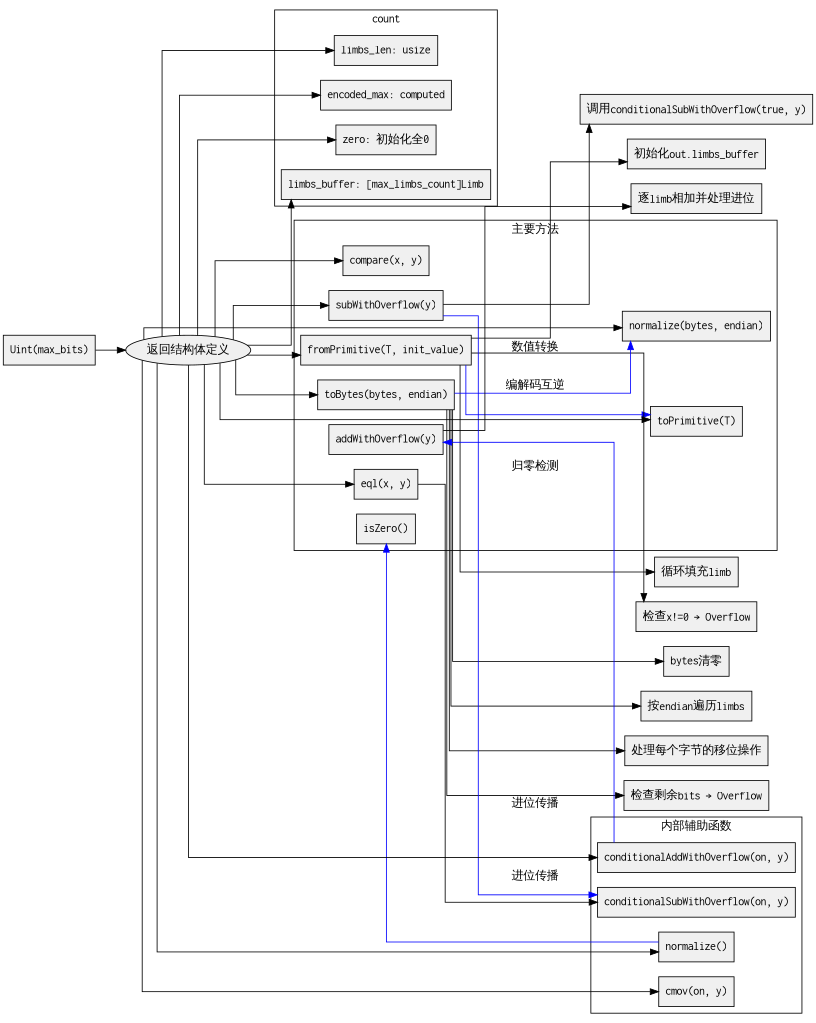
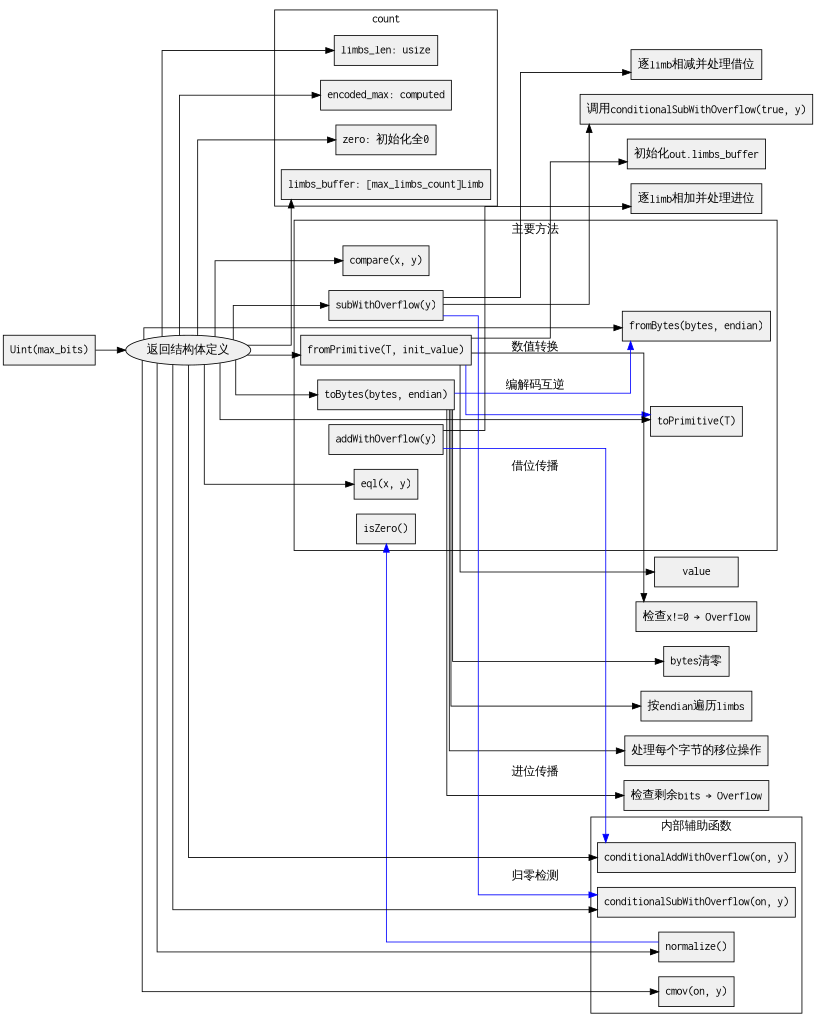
node "逐limb相减并处理借位": added
node "normalize(bytes, endian)": label "normalize(bytes, endian)" -> "fromBytes(bytes, endian)"
edge "subWithOverflow(y)" -> "conditionalSubWithOverflow(on, y)": label "归零检测" -> "借位传播"
edge "conditionalAddWithOverflow(on, y)" -> "addWithOverflow(y)": reversed
node "循环填充limb": label "循环填充limb" -> "value"
edge "eql(x, y)" -> "conditionalSubWithOverflow(on, y)": now "返回结构体定义" -> "conditionalSubWithOverflow(on, y)"
edge "normalize()" -> "isZero()": label "进位传播" -> "归零检测"
